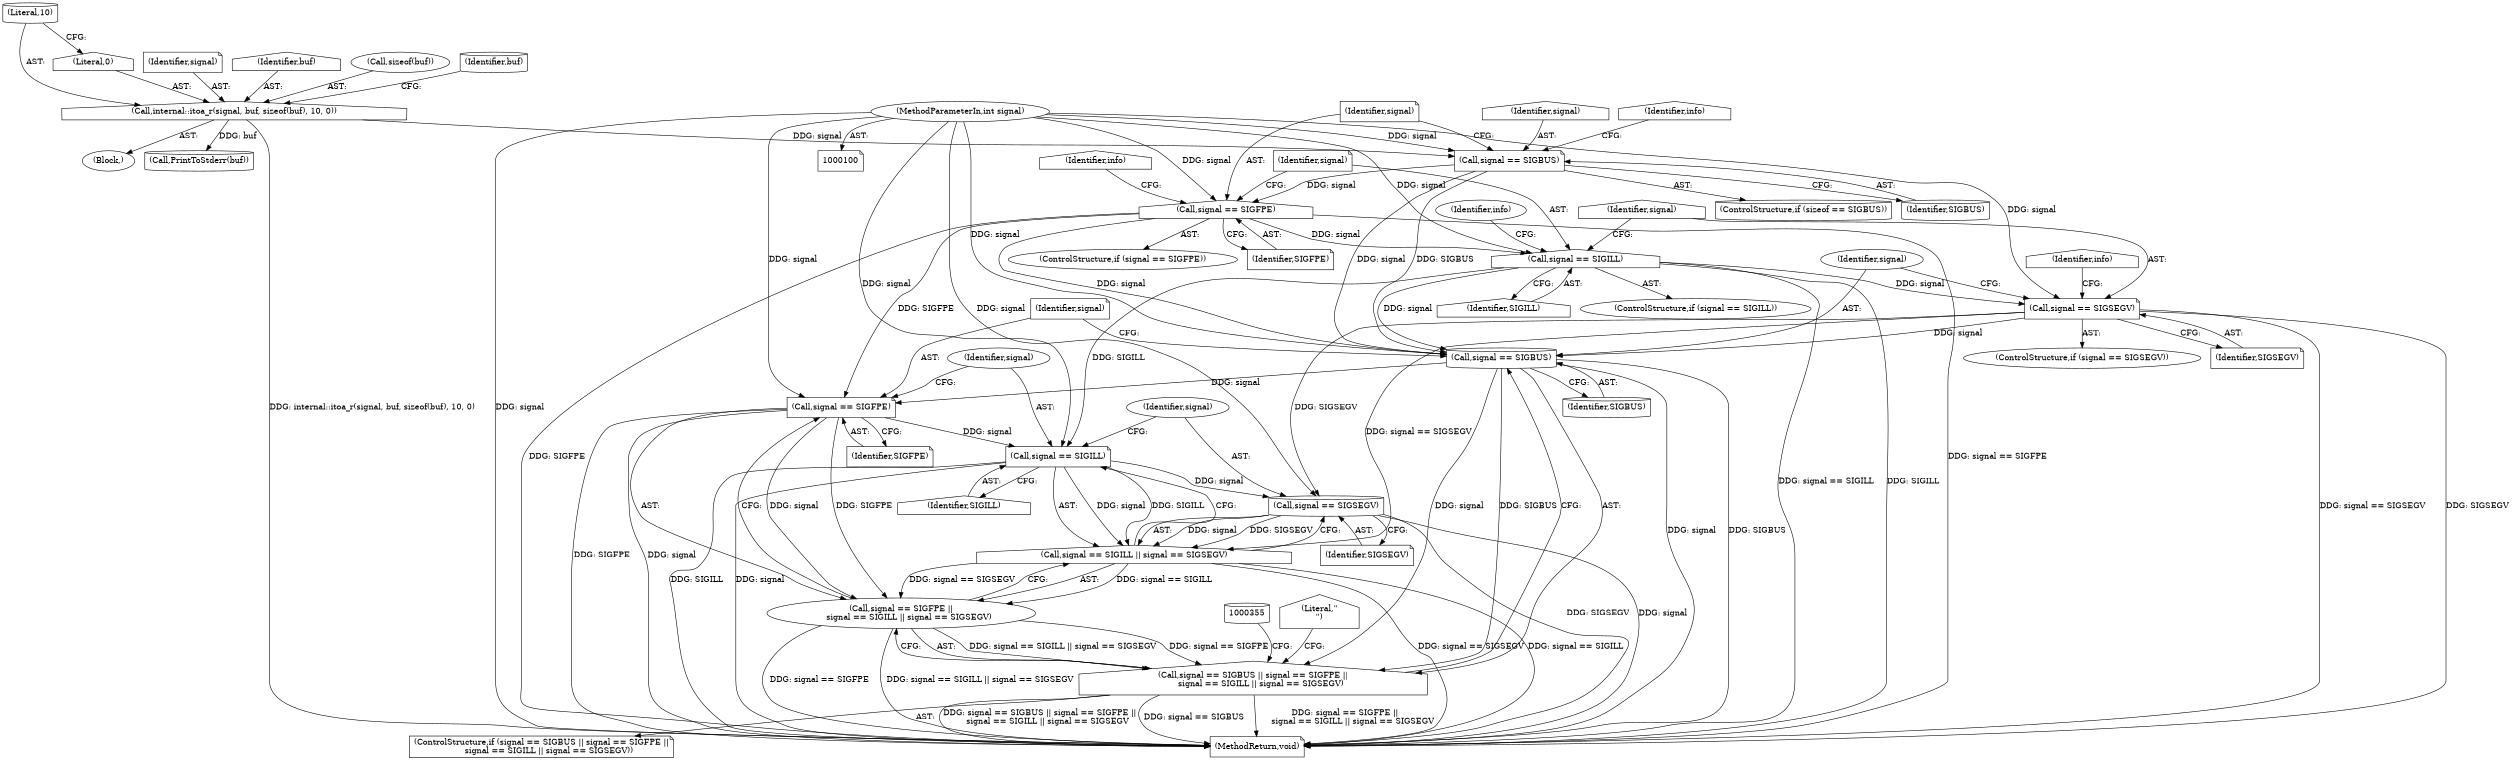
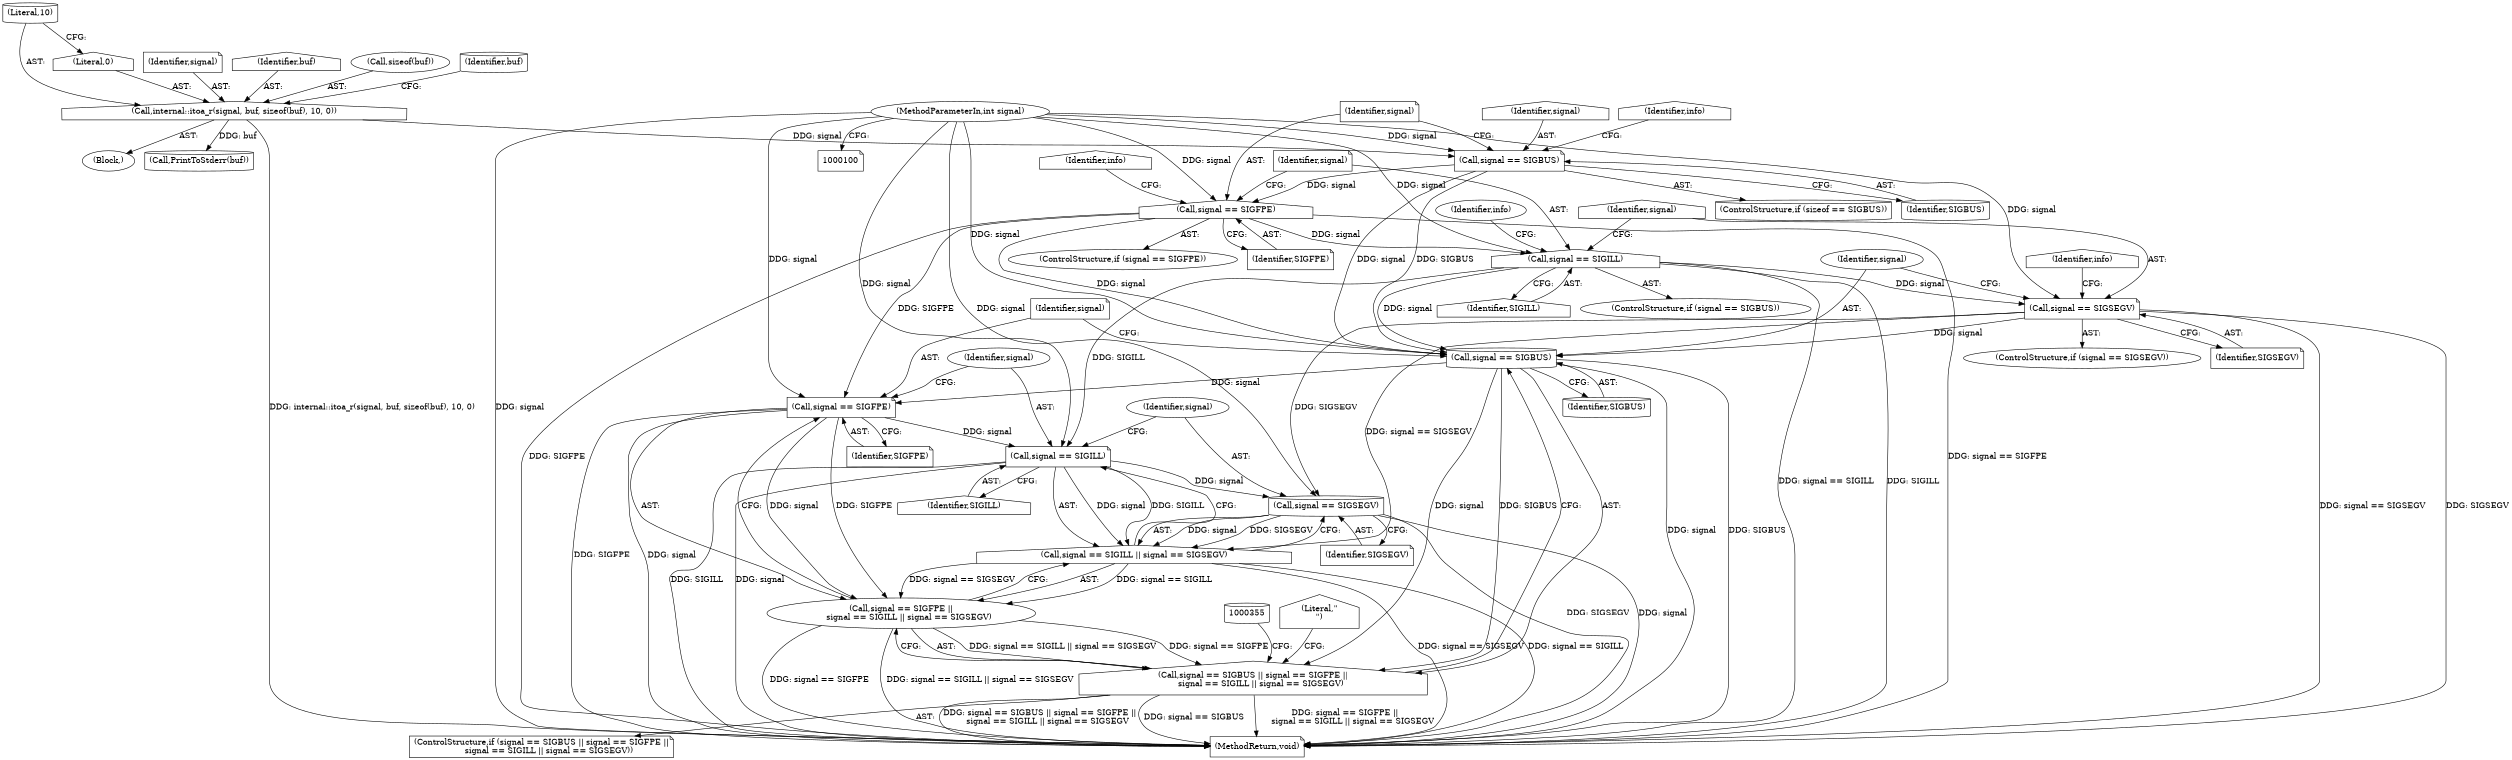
edge "(MethodParameterIn,int signal)" -> "1000100": label "AST: " -> "CFG: "
node "(ControlStructure,if (signal == SIGILL))": label "(ControlStructure,if (signal == SIGILL))" -> "(ControlStructure,if (signal == SIGBUS))"
